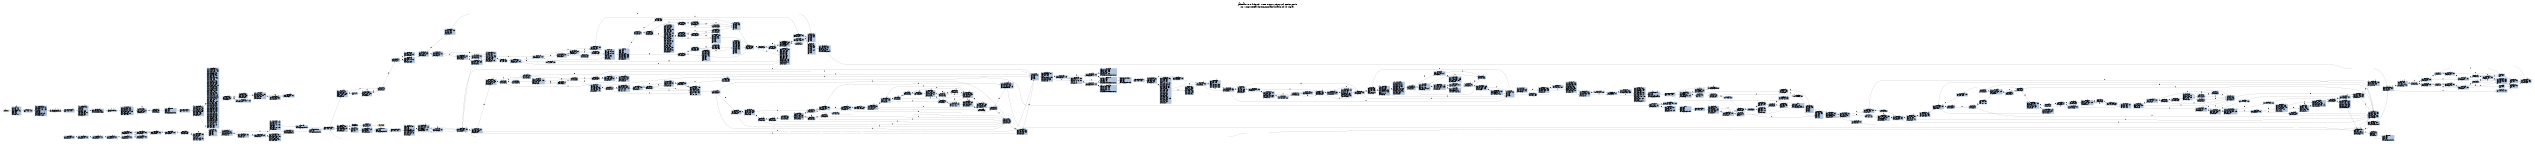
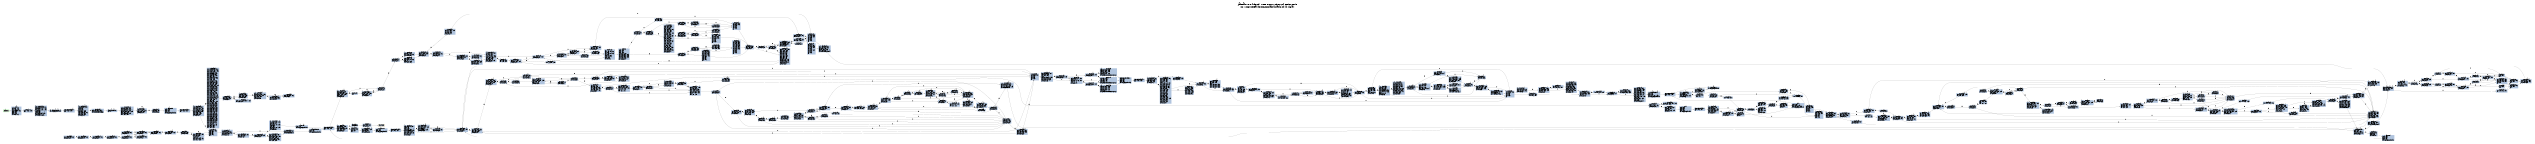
node "0x08098c28 movl %eax, 0x20(%esp) movb %dl, 0x1f(%esp)": removed
